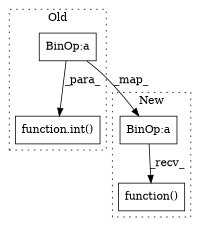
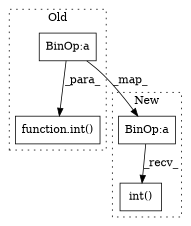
node "function()": label "function()" -> "int()"
